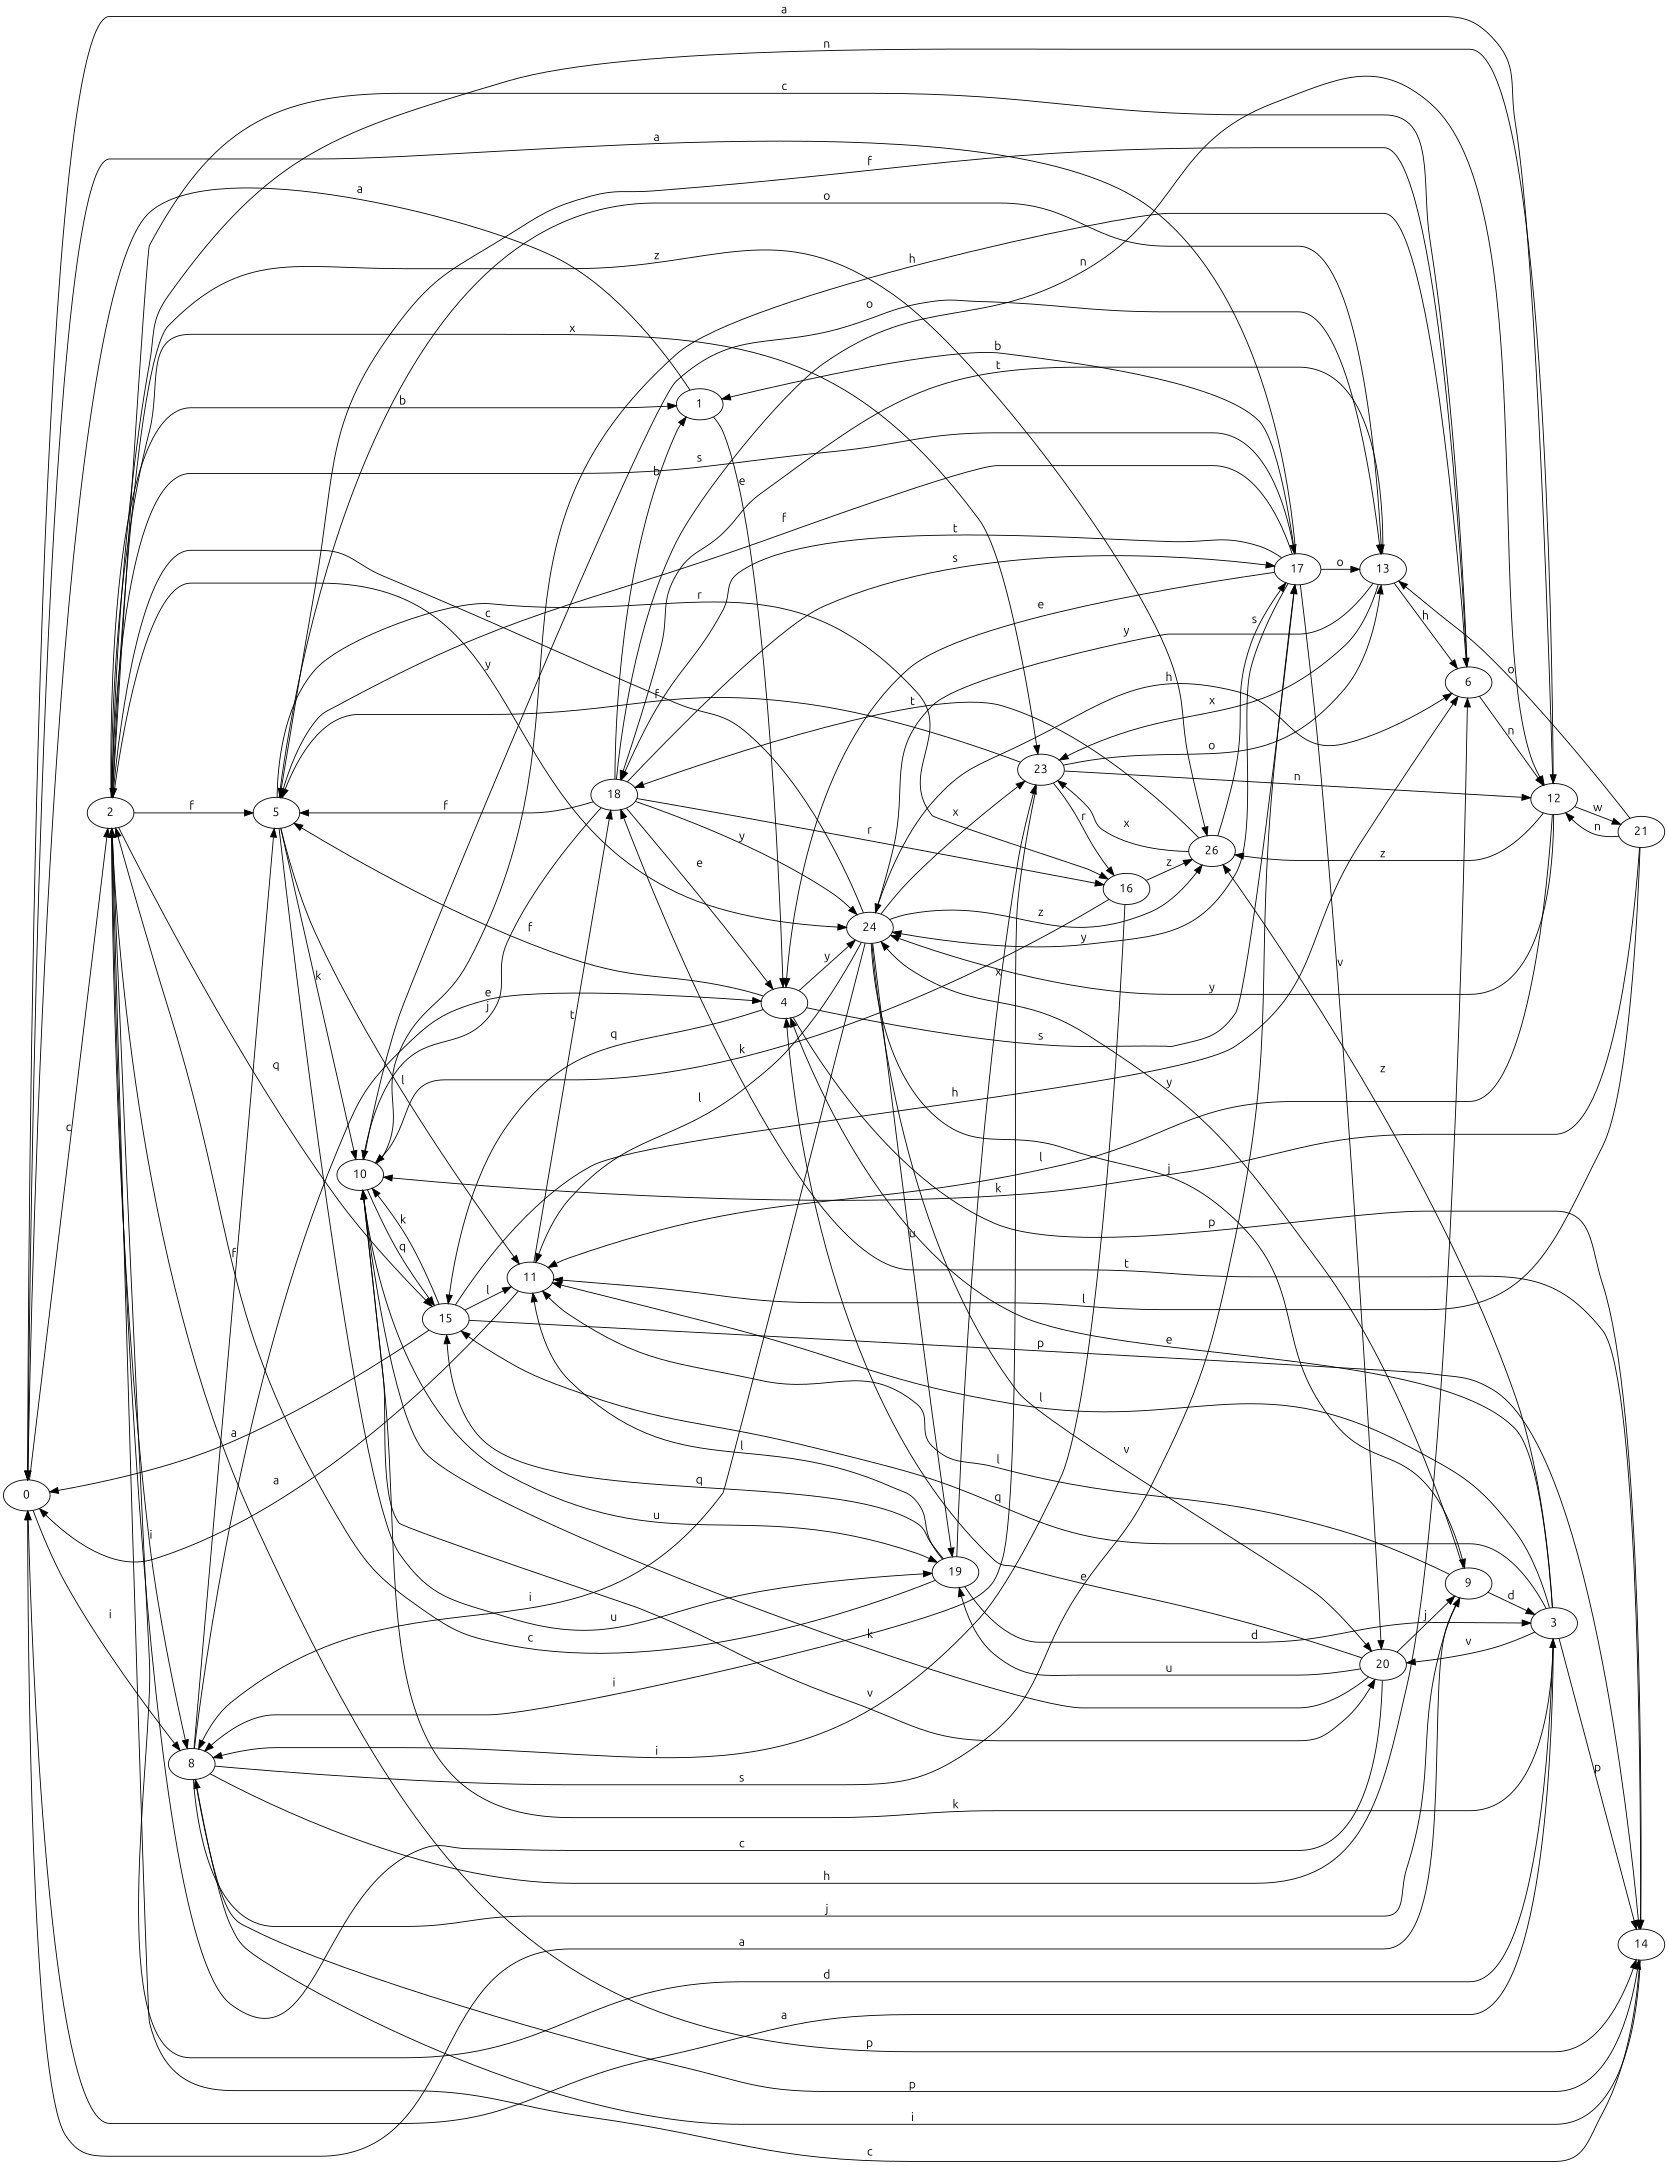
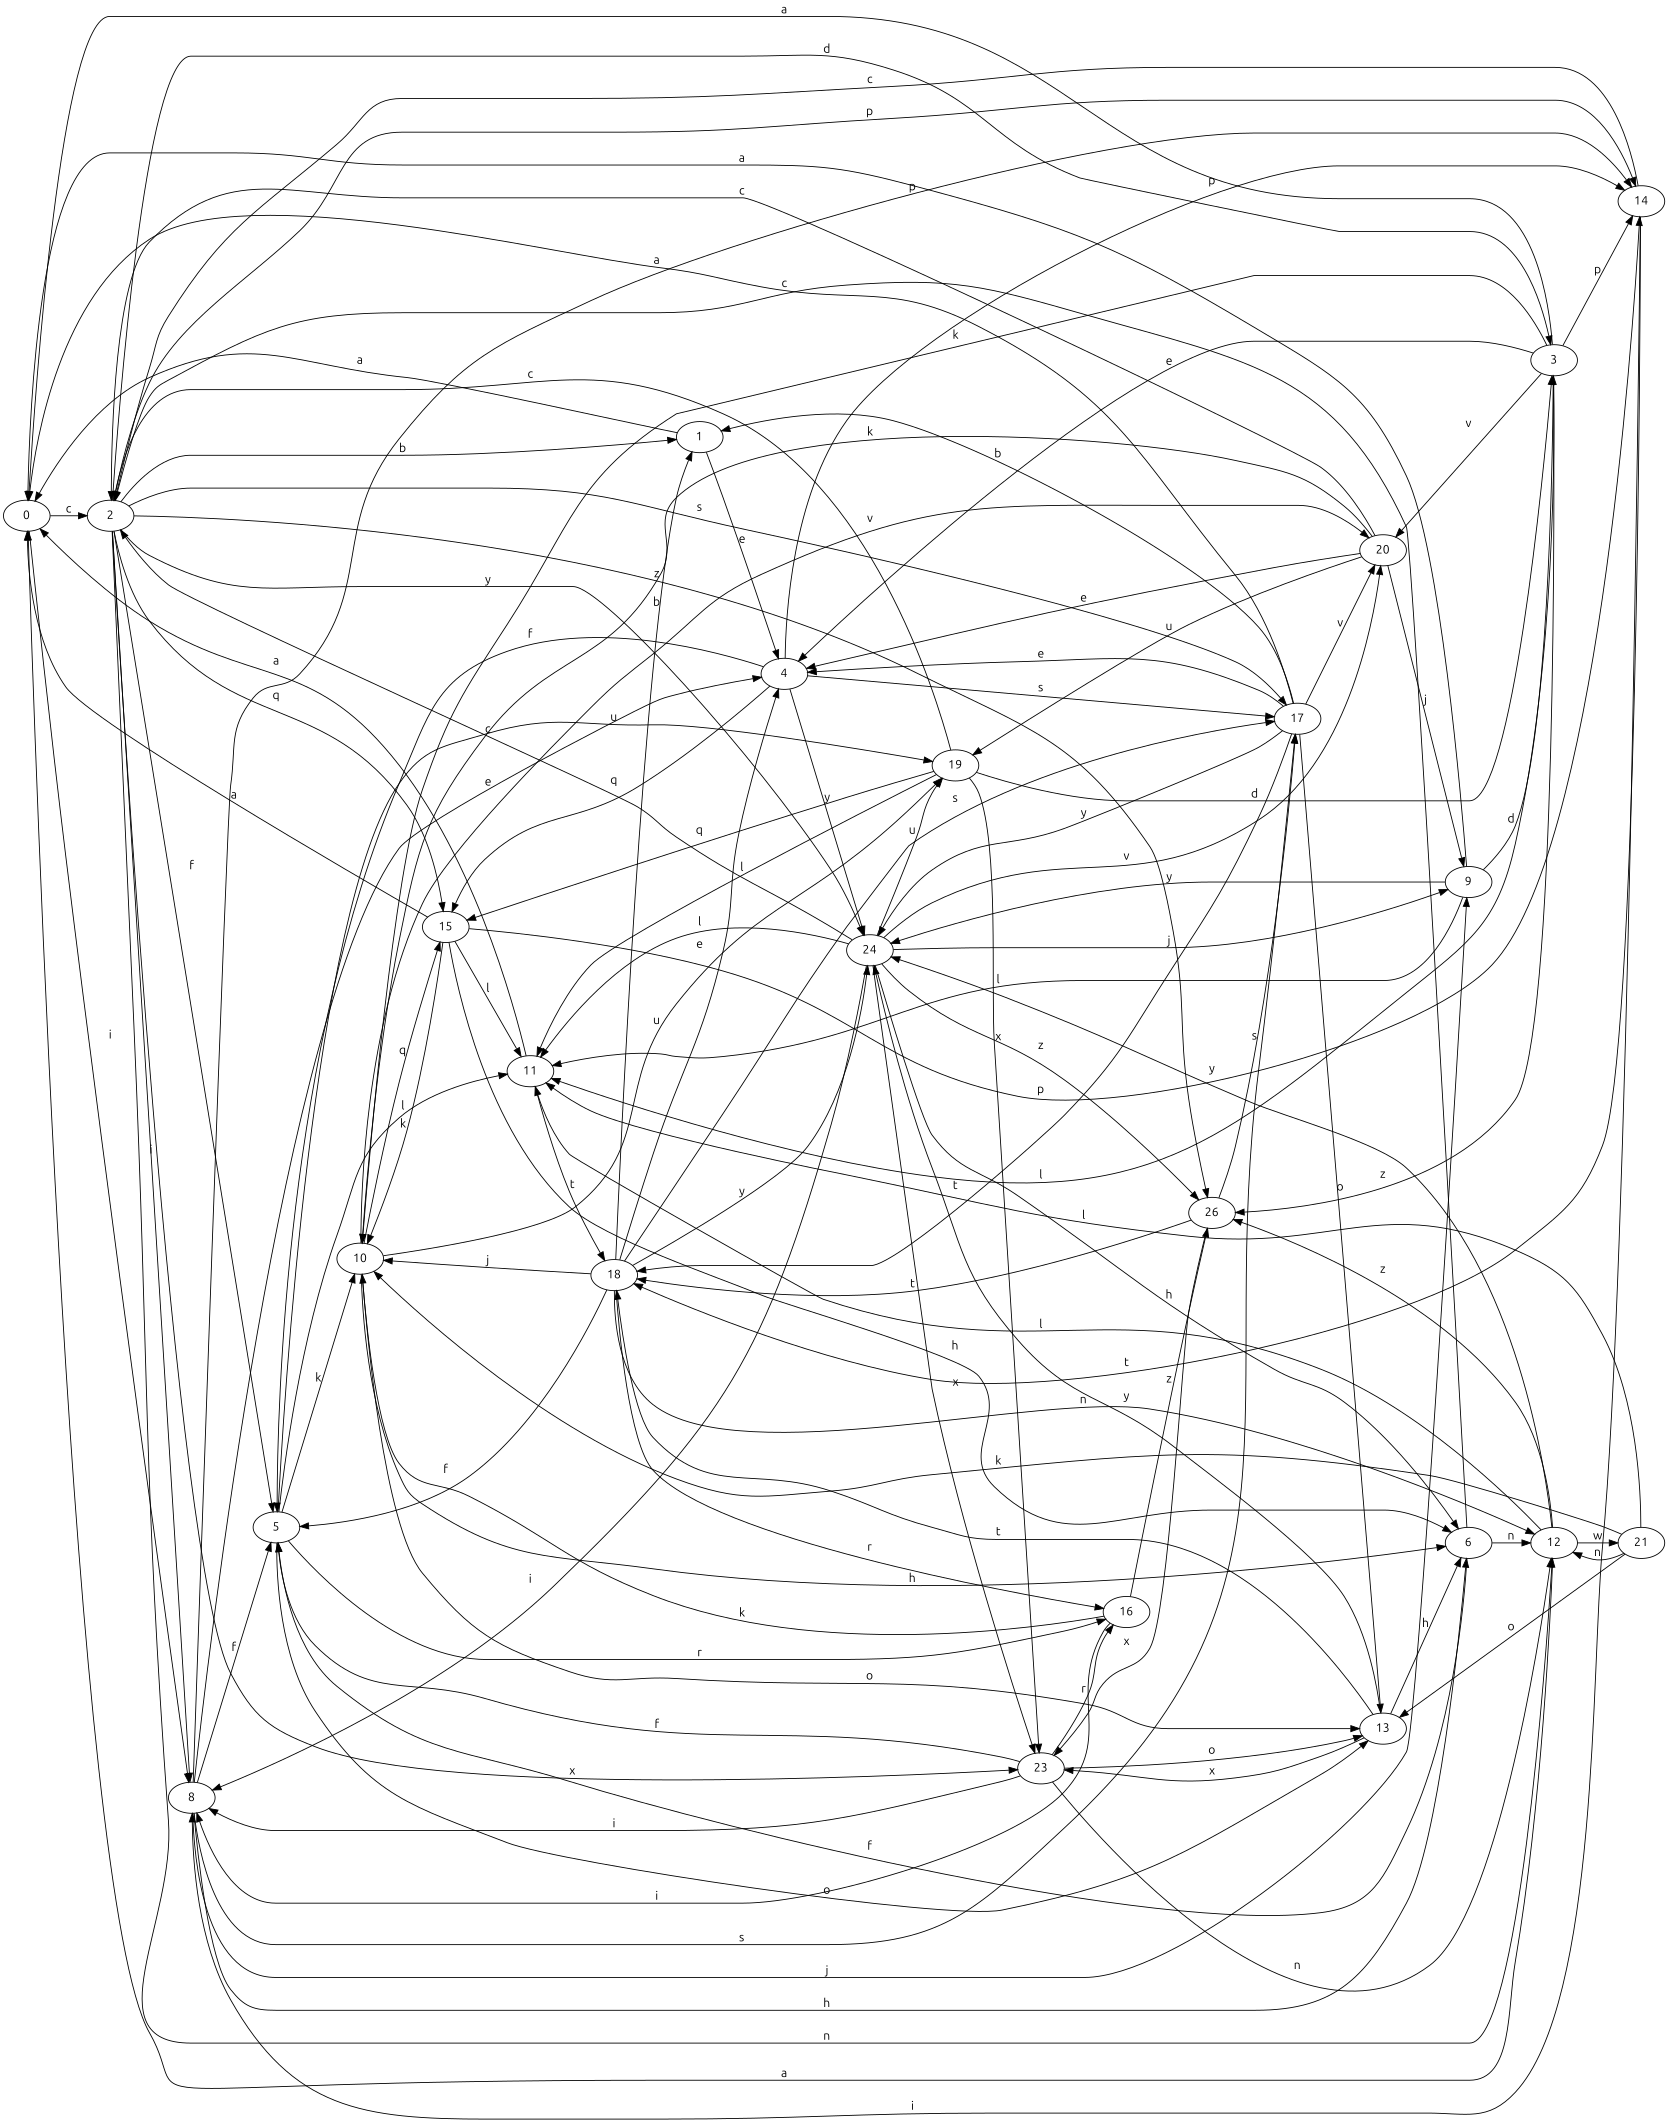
edge "17" -> "5": removed, label "f"
edge "3" -> "15": removed, label "q"
